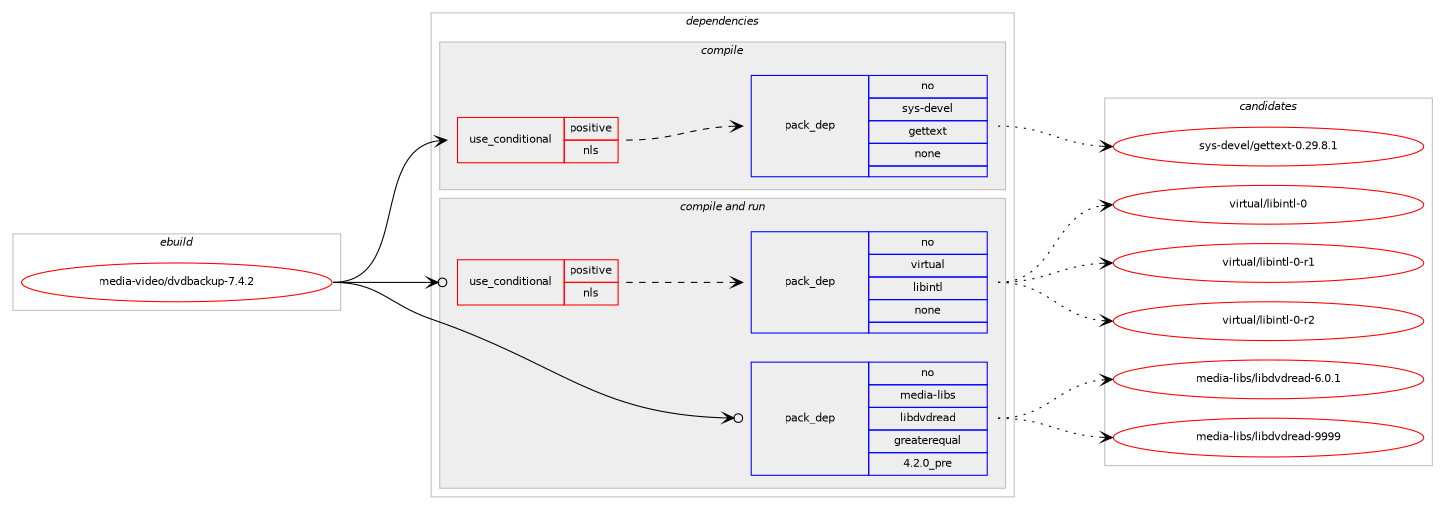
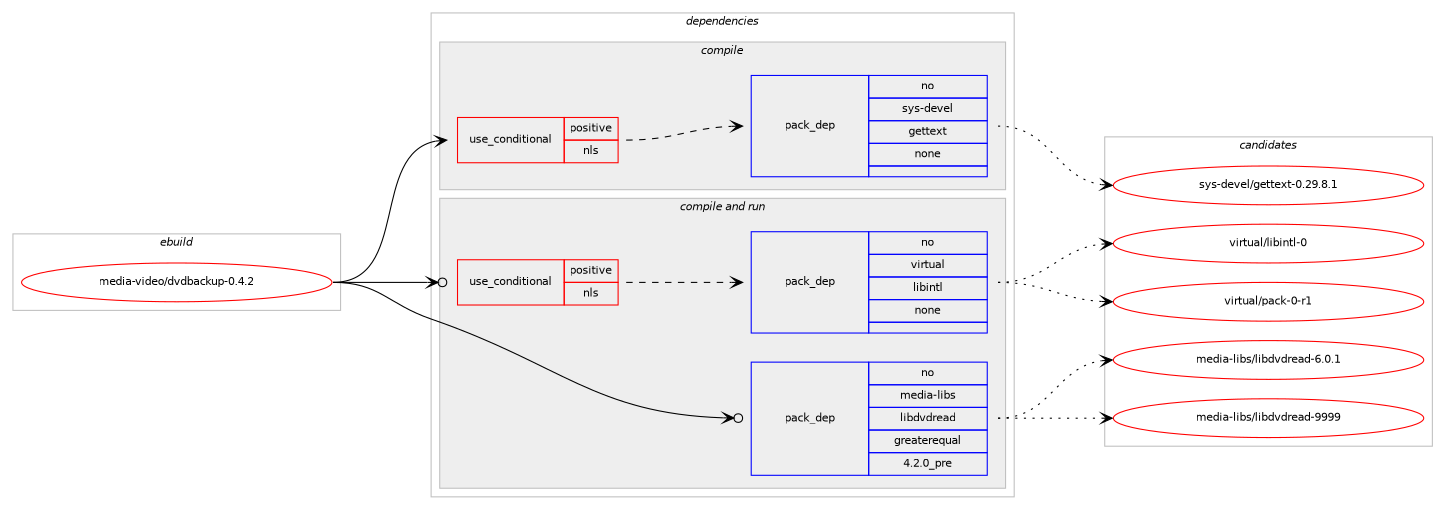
node "virtual/libintl-0-r1": label "virtual/libintl-0-r1" -> "virtual/pack-0-r1"
node "media-video/dvdbackup-7.4.2": label "media-video/dvdbackup-7.4.2" -> "media-video/dvdbackup-0.4.2"
node "virtual/libintl-0-r2": removed
